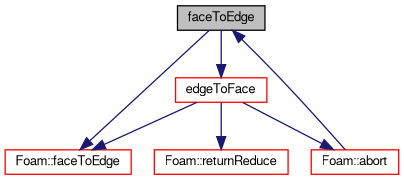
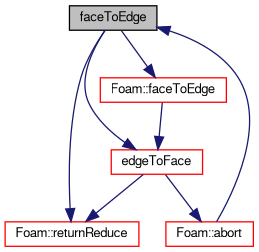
edge "faceToEdge" -> "Foam::returnReduce": added
edge "edgeToFace" -> "Foam::faceToEdge": reversed
